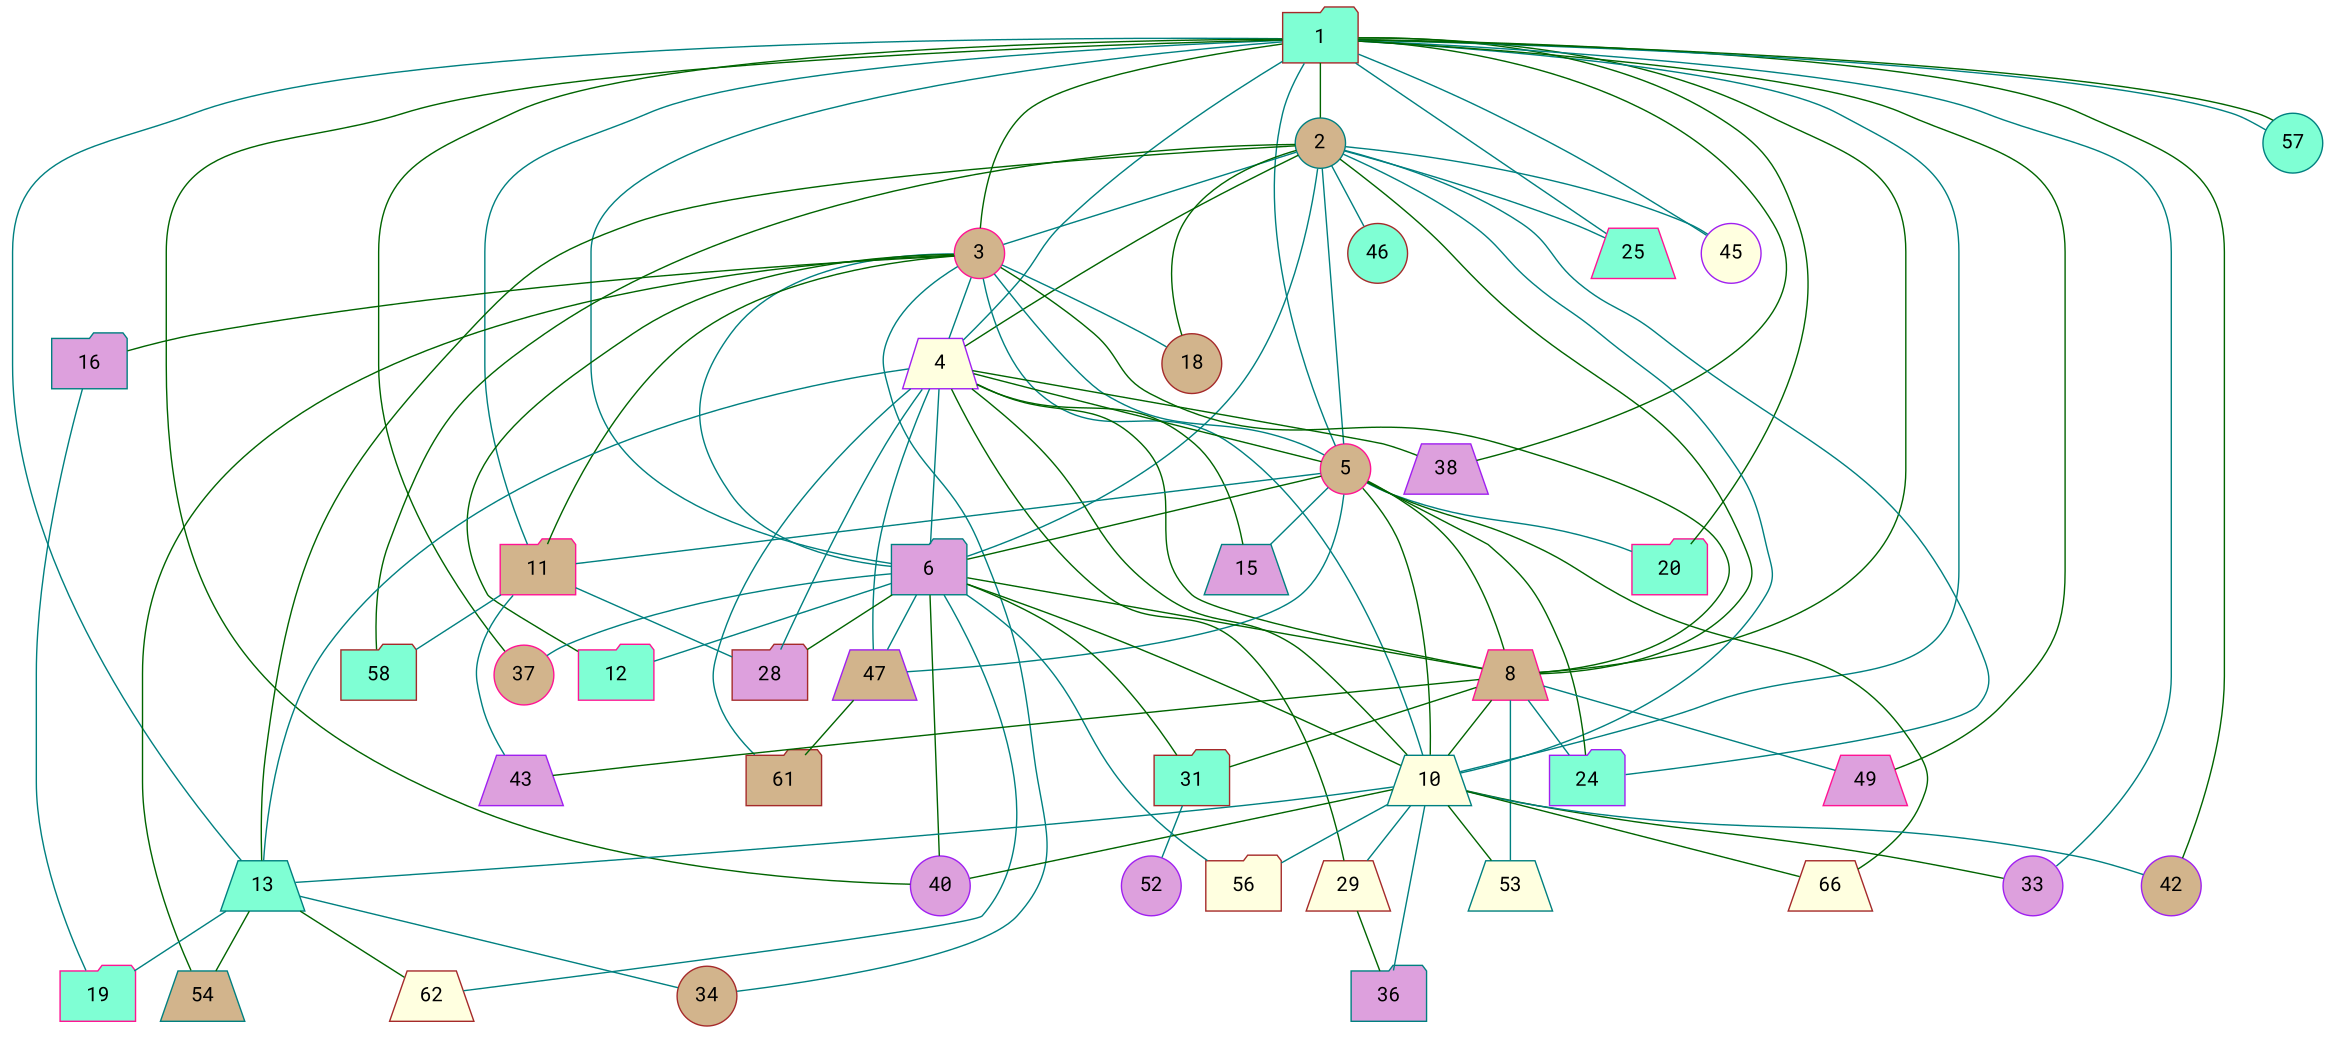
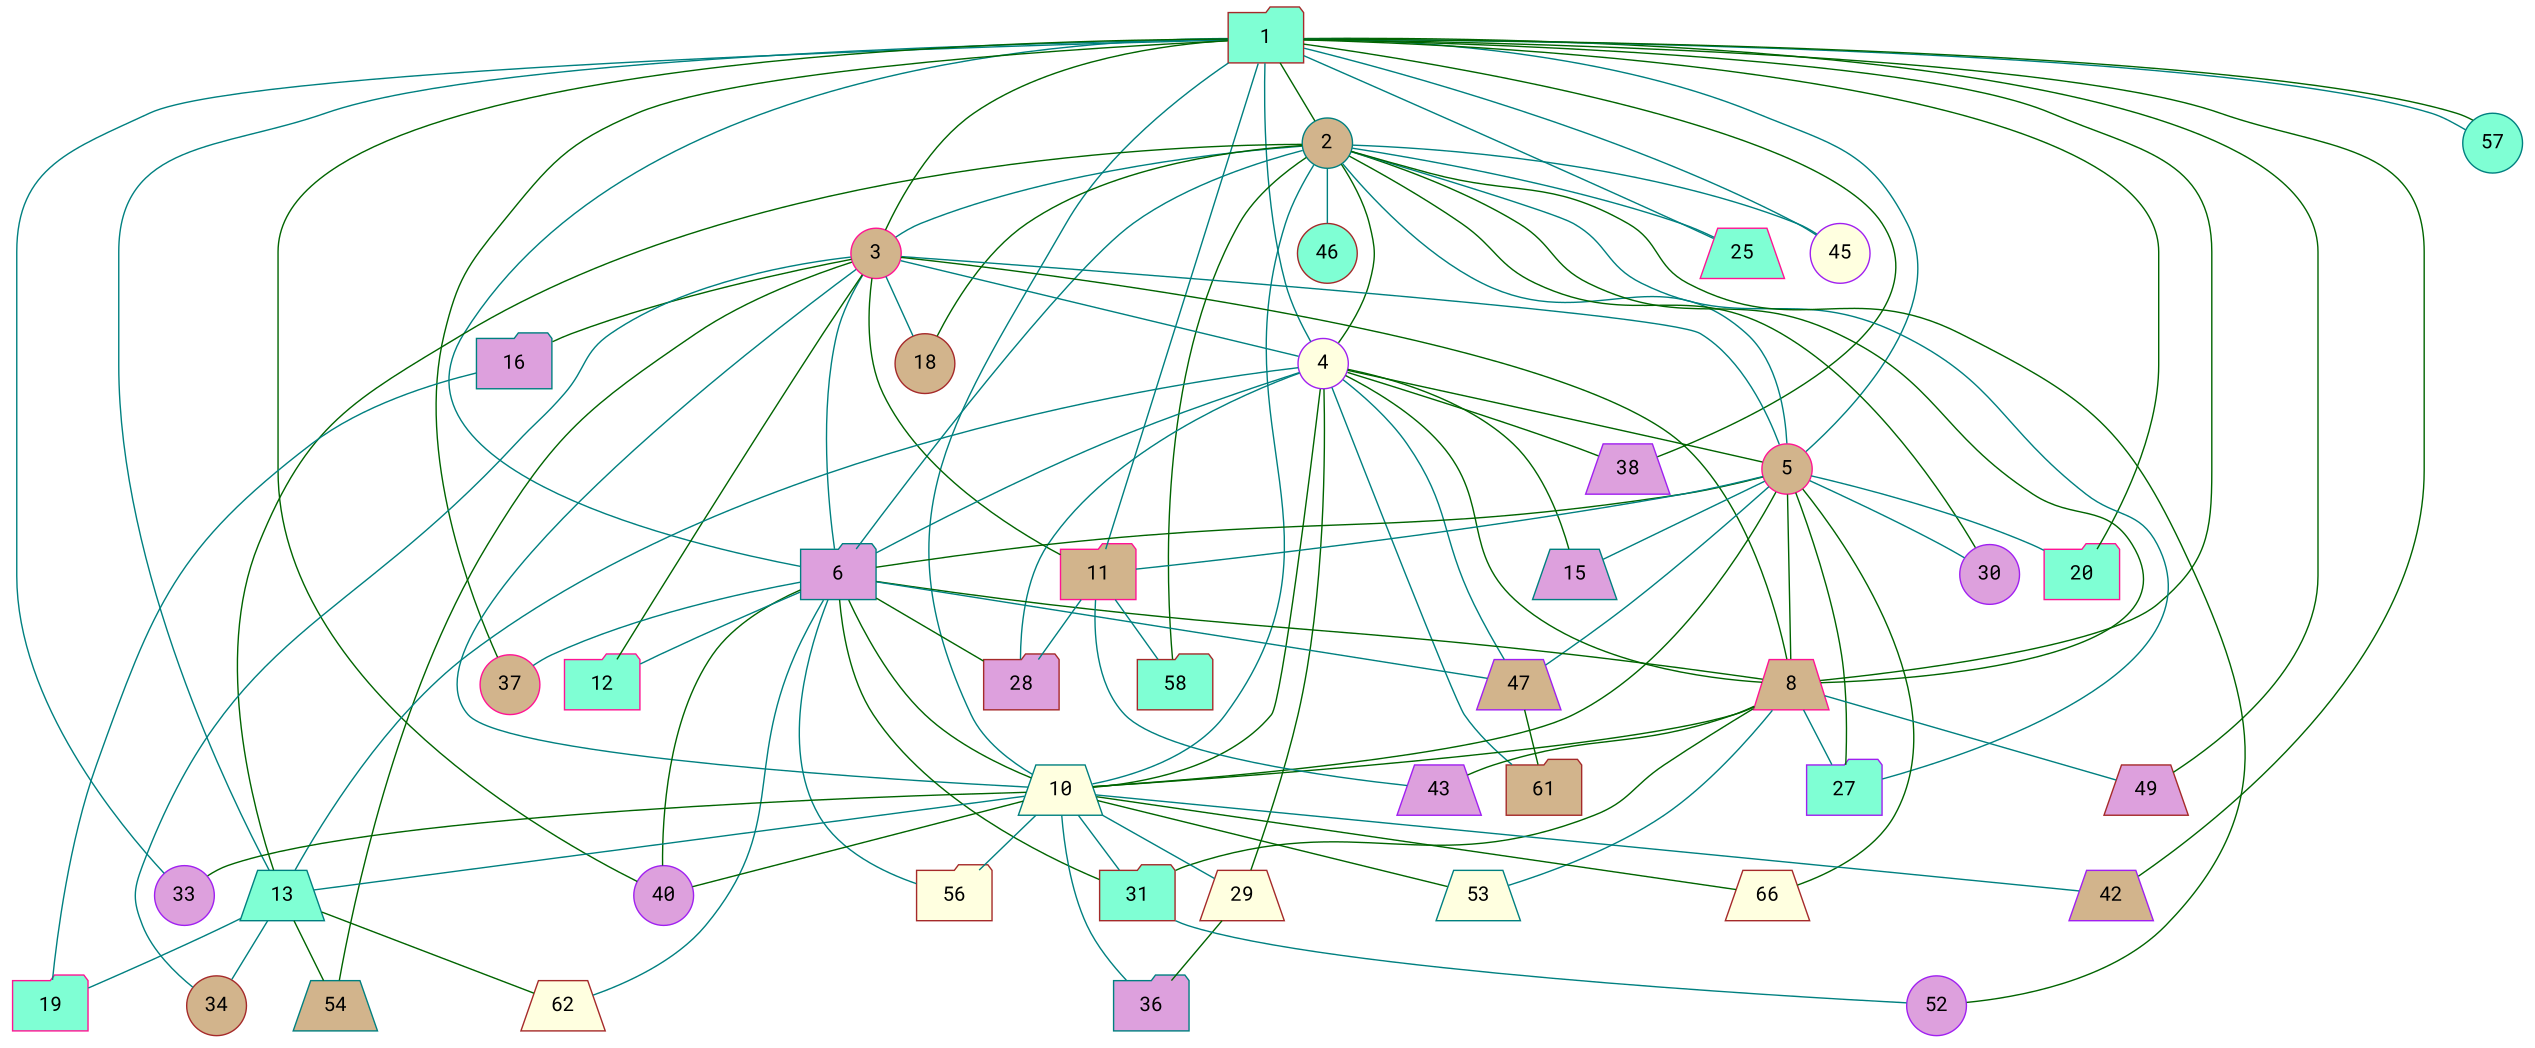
node "4": shape trapezium -> circle
edge "2" -- "52": added
node "30": added
node "24": label "24" -> "27"
node "49": color deeppink -> brown
edge "10" -- "31": added
node "42": shape circle -> trapezium
